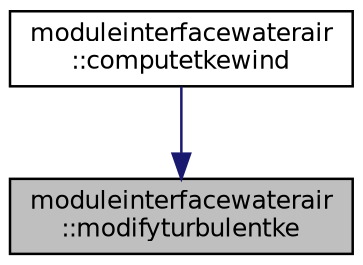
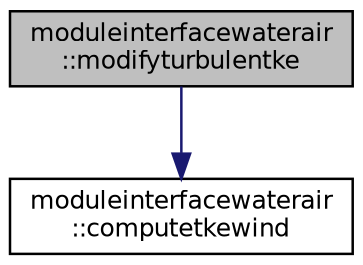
edge "moduleinterfacewaterair ::computetkewind" -> "moduleinterfacewaterair ::modifyturbulentke": reversed
